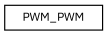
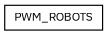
node "PWM_PWM": label "PWM_PWM" -> "PWM_ROBOTS"
